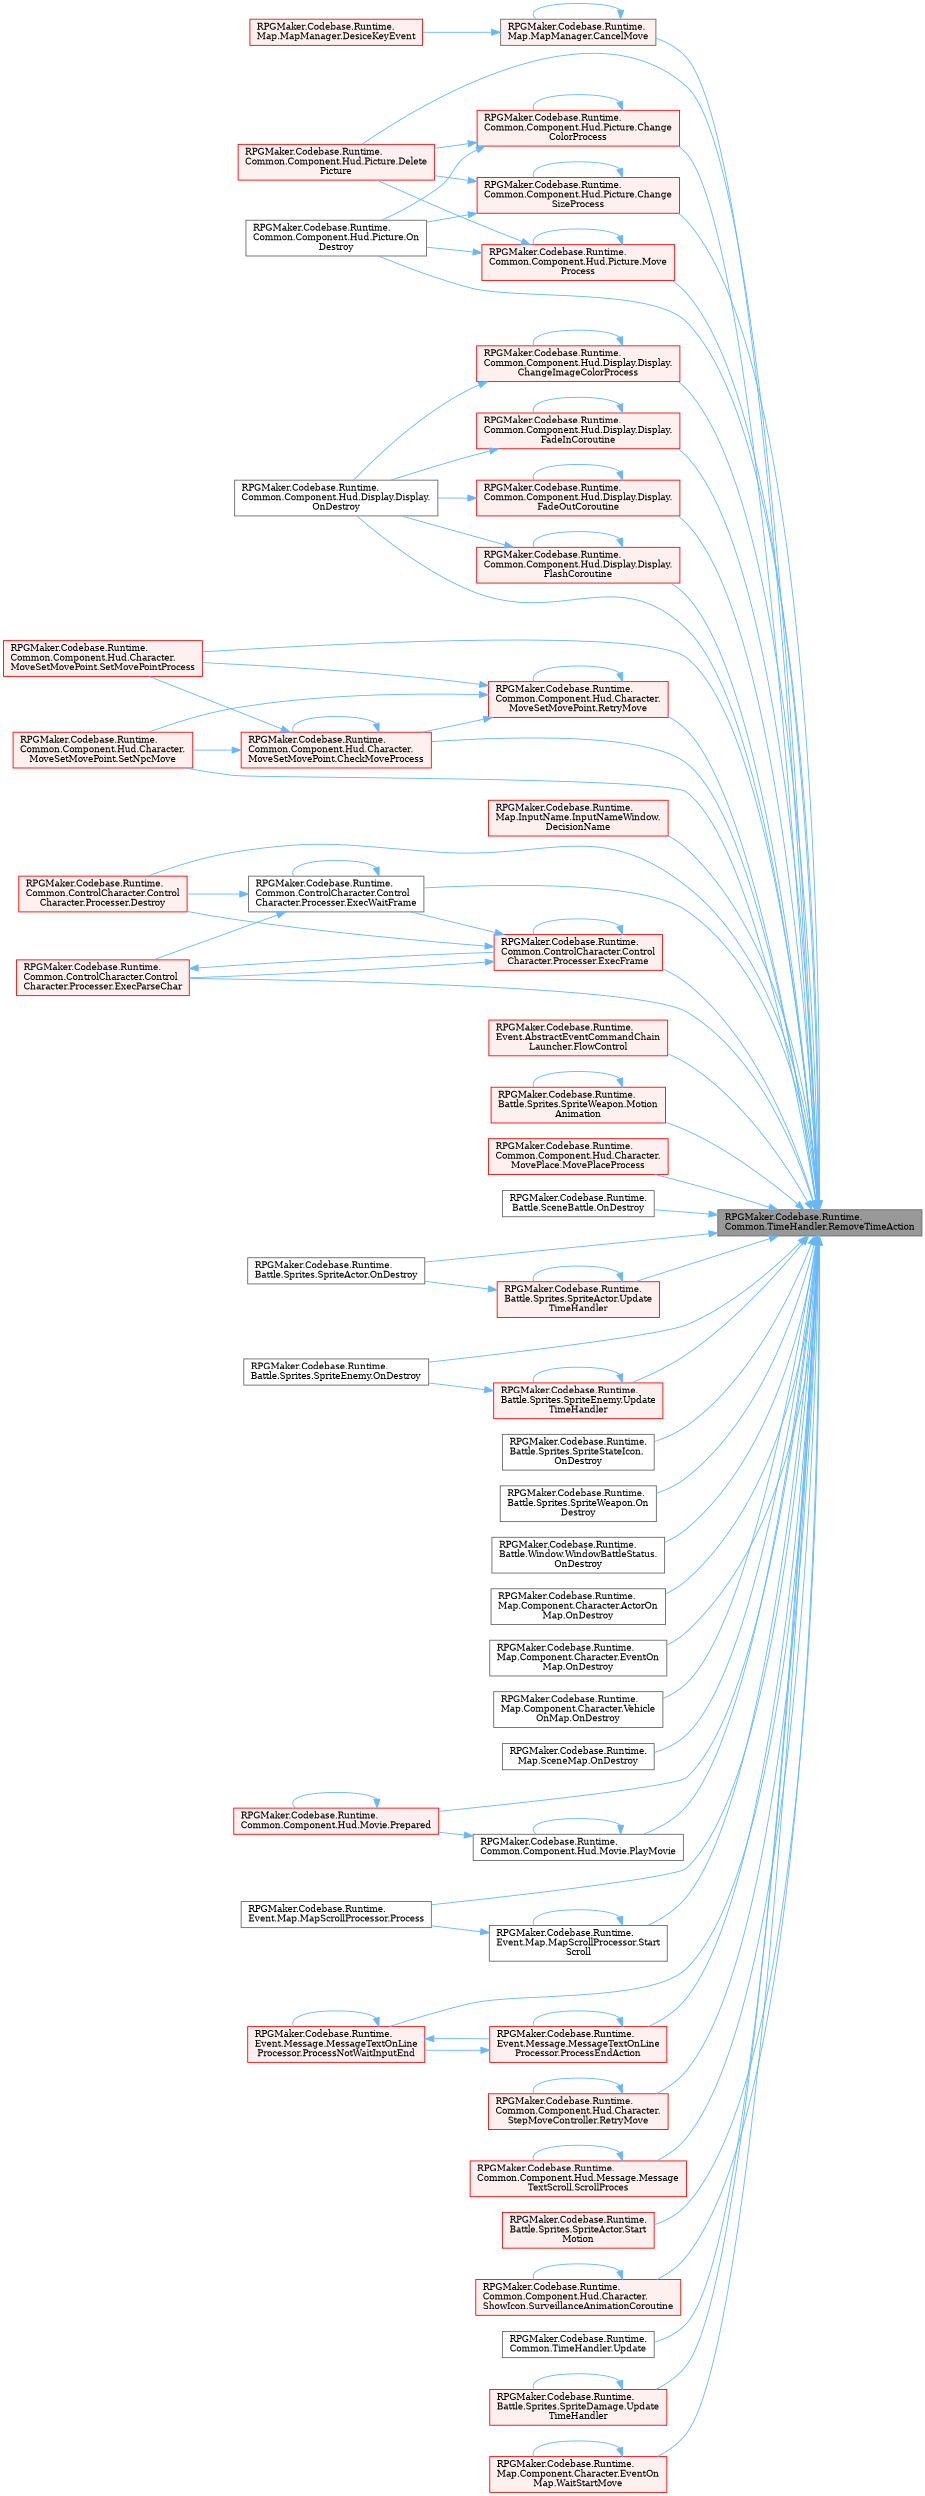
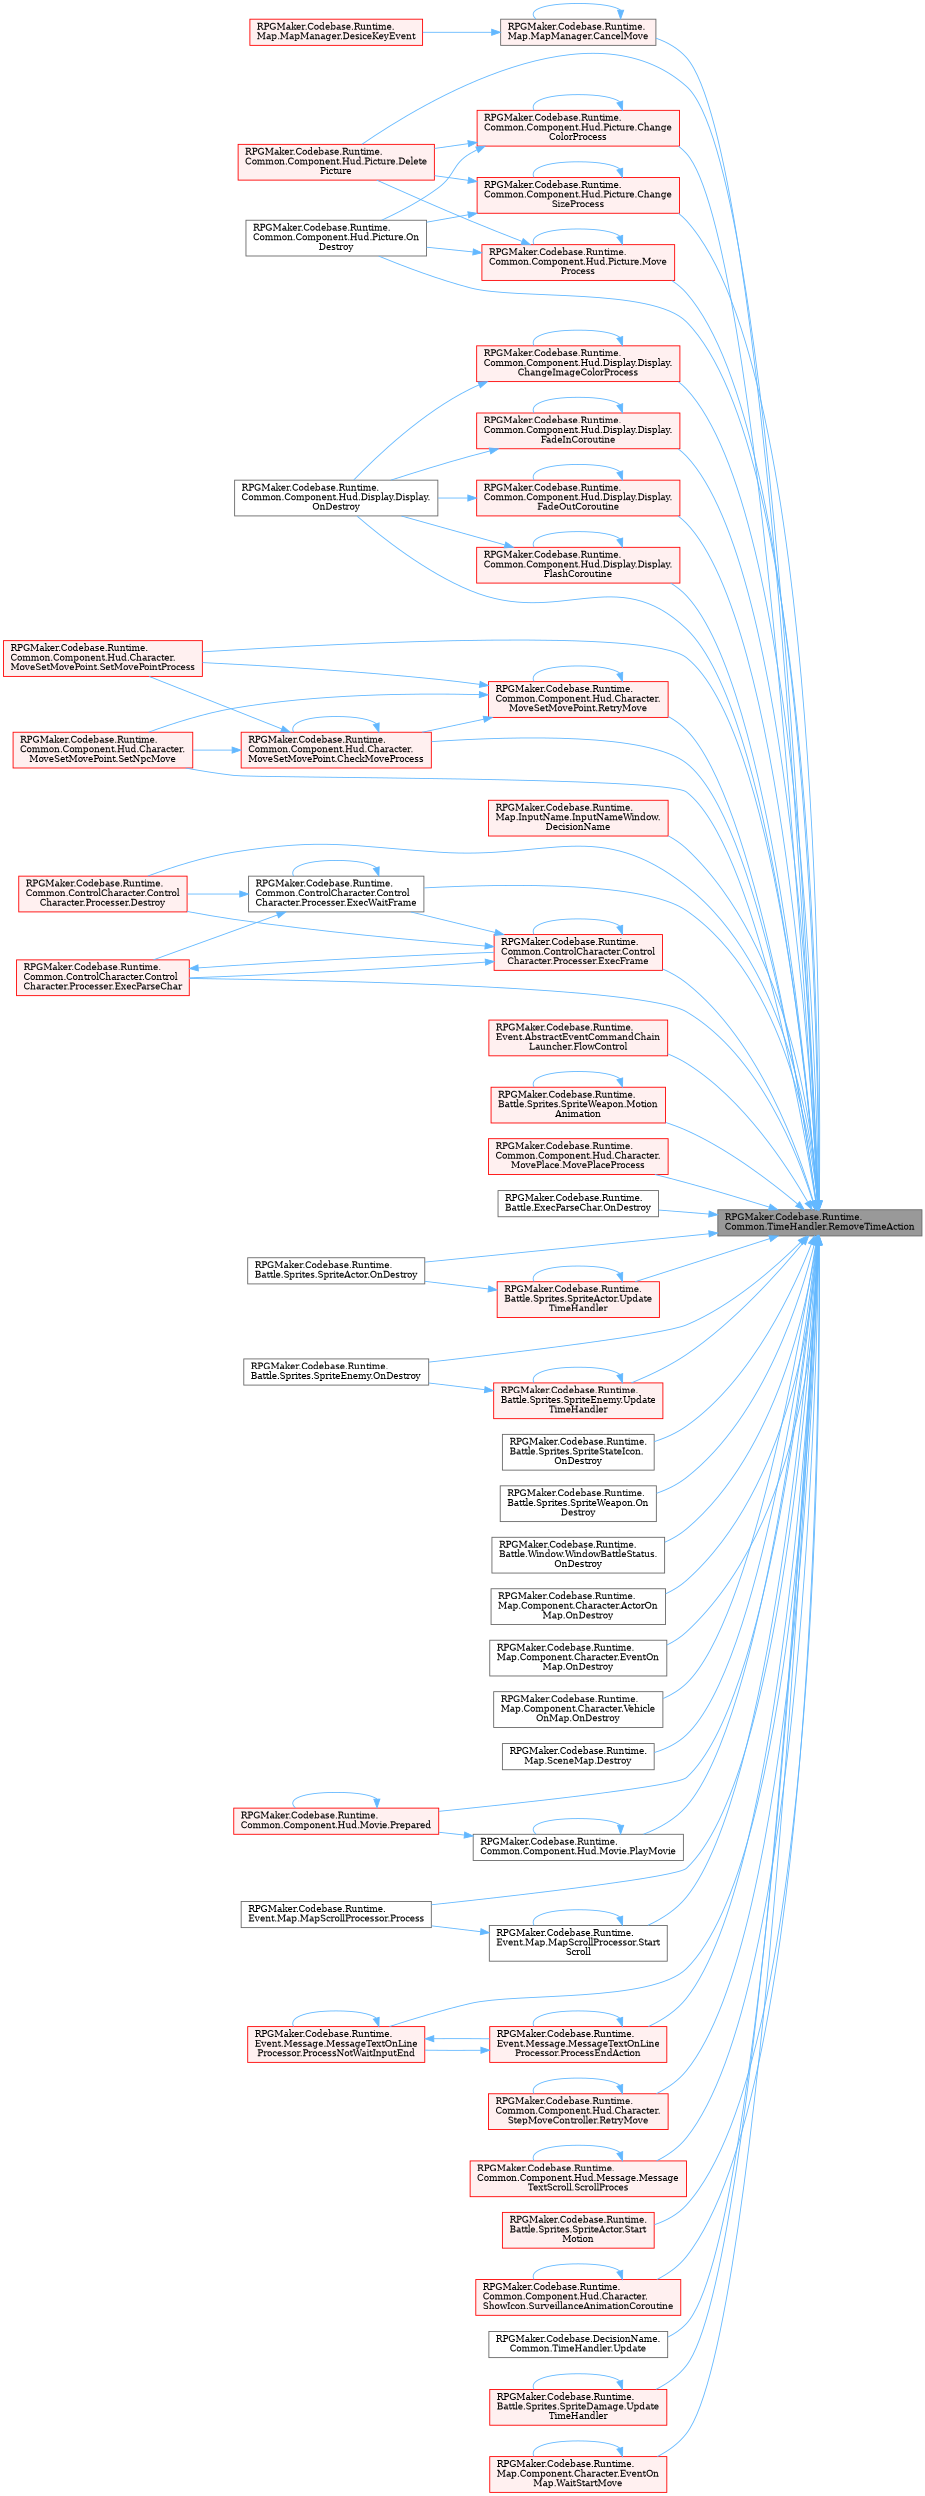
node "RPGMaker.Codebase.Runtime. Battle.SceneBattle.OnDestroy": label "RPGMaker.Codebase.Runtime. Battle.SceneBattle.OnDestroy" -> "RPGMaker.Codebase.Runtime. Battle.ExecParseChar.OnDestroy"
node "RPGMaker.Codebase.Runtime. Map.SceneMap.OnDestroy": label "RPGMaker.Codebase.Runtime. Map.SceneMap.OnDestroy" -> "RPGMaker.Codebase.Runtime. Map.SceneMap.Destroy"
node "RPGMaker.Codebase.Runtime. Common.TimeHandler.Update": label "RPGMaker.Codebase.Runtime. Common.TimeHandler.Update" -> "RPGMaker.Codebase.DecisionName. Common.TimeHandler.Update"
